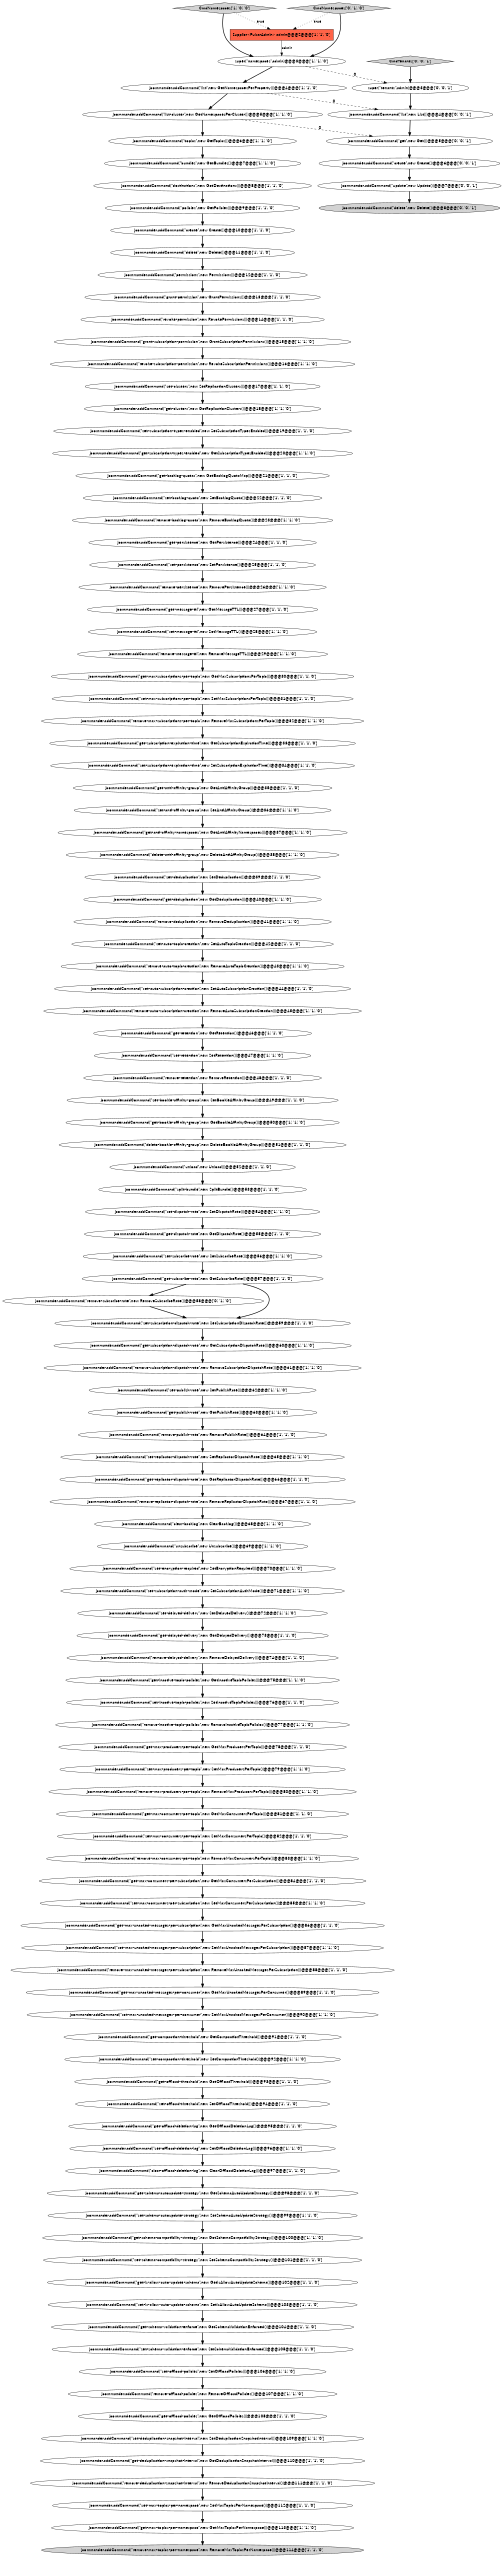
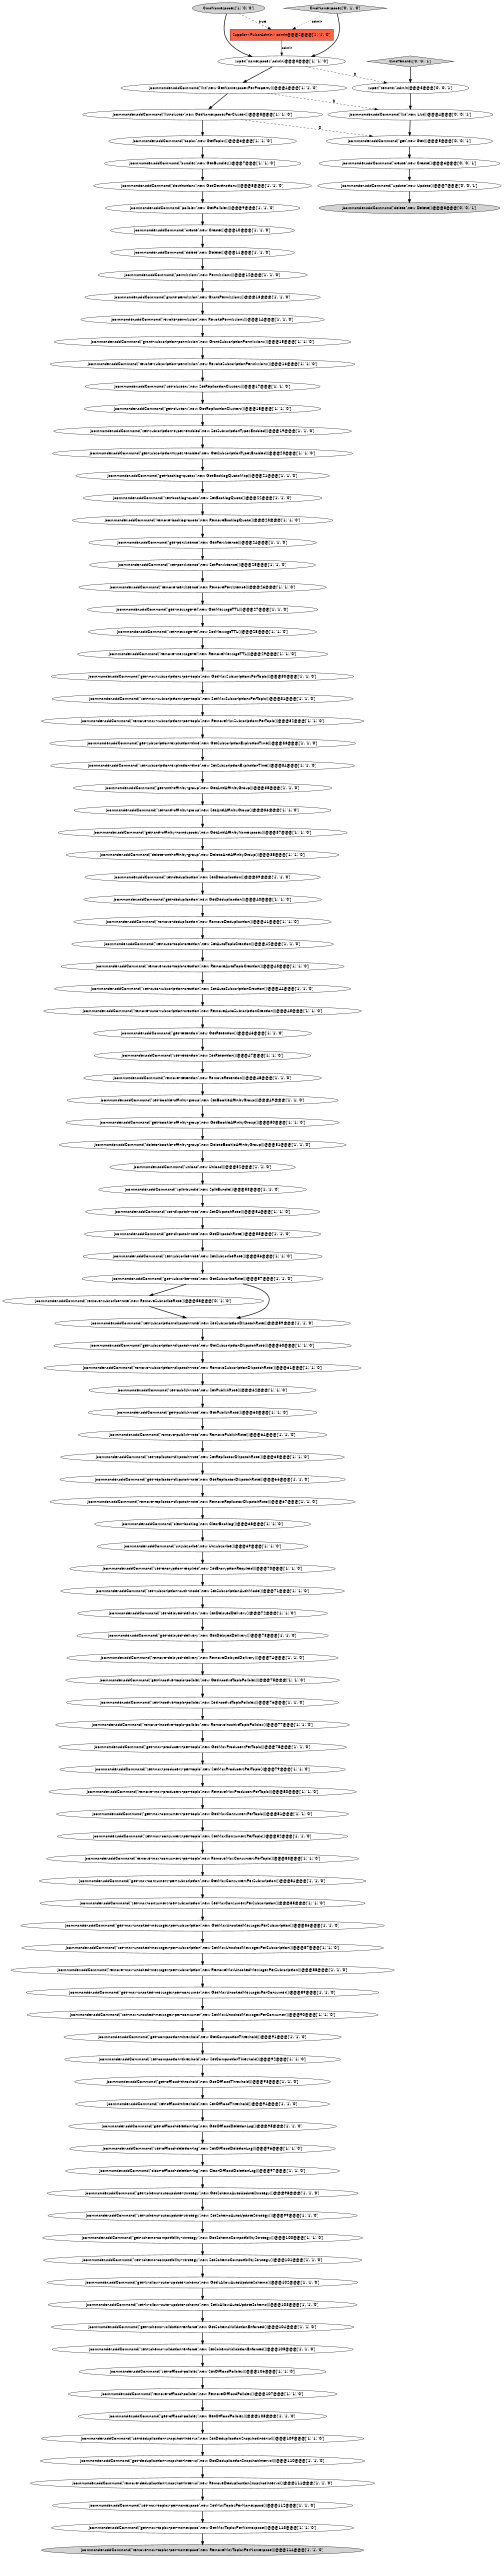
node "CmdNamespaces['1', '0', '0']": shape diamond -> ellipse
edge "CmdNamespaces['1', '0', '0']" -> "Supplier<PulsarAdmin> admin@@@2@@@['1', '1', '0']": style dotted -> dashed
edge "CmdNamespaces['0', '1', '0']" -> "Supplier<PulsarAdmin> admin@@@2@@@['1', '1', '0']": label "true" -> "admin"
